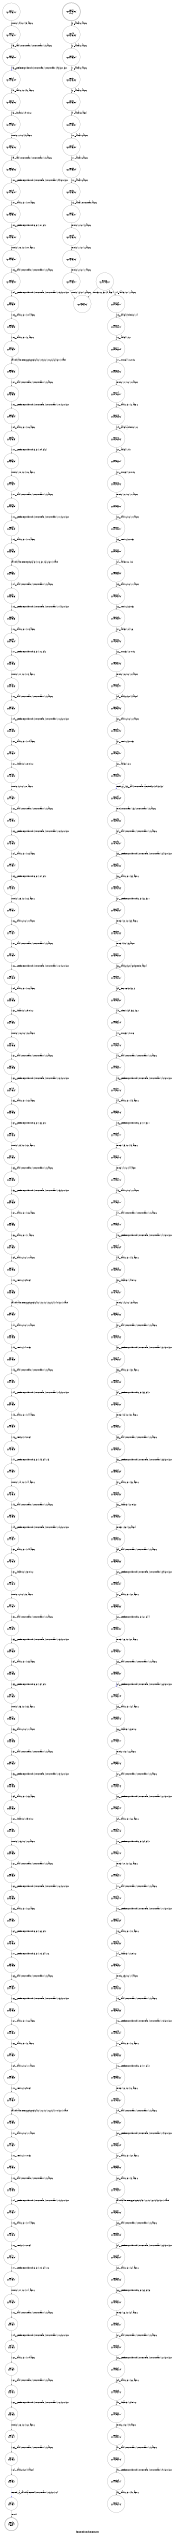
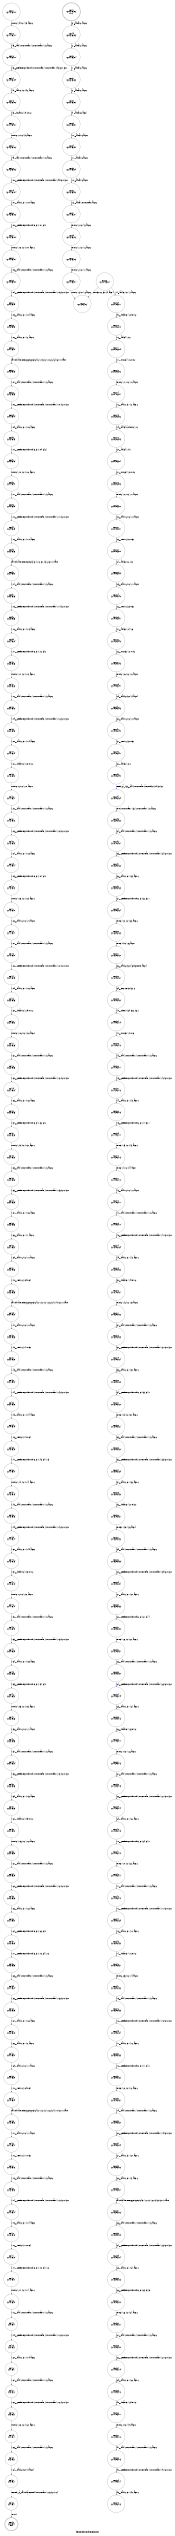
edge "N28269 (rp:211, ep:211)" -> "N28270 (rp:210, ep:210)": label "%15 = call i64 @strlen(i8* %14)" -> "%90 = bitcast i8* %89 to i16*"
